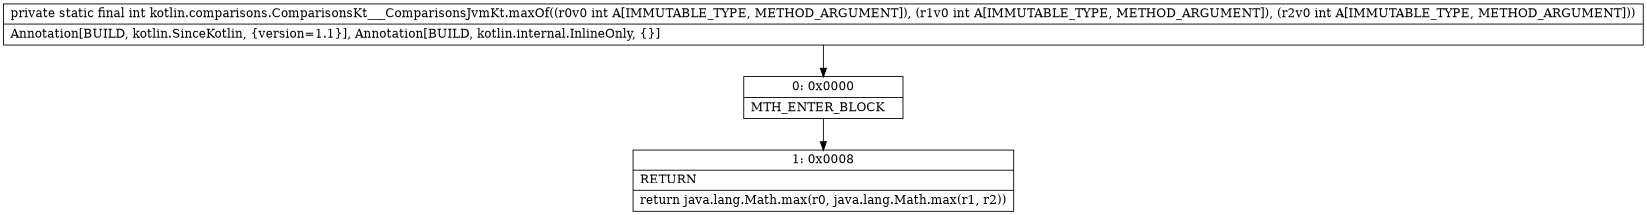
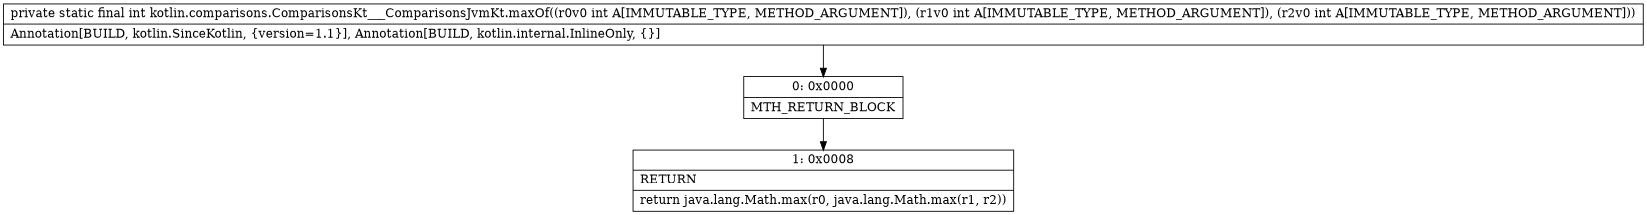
node "0: 0x0000": text "MTH_ENTER_BLOCK" -> "MTH_RETURN_BLOCK"
